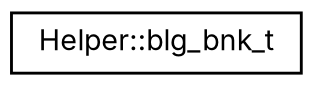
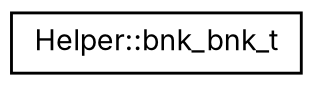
node "Helper::blg_bnk_t": label "Helper::blg_bnk_t" -> "Helper::bnk_bnk_t"
